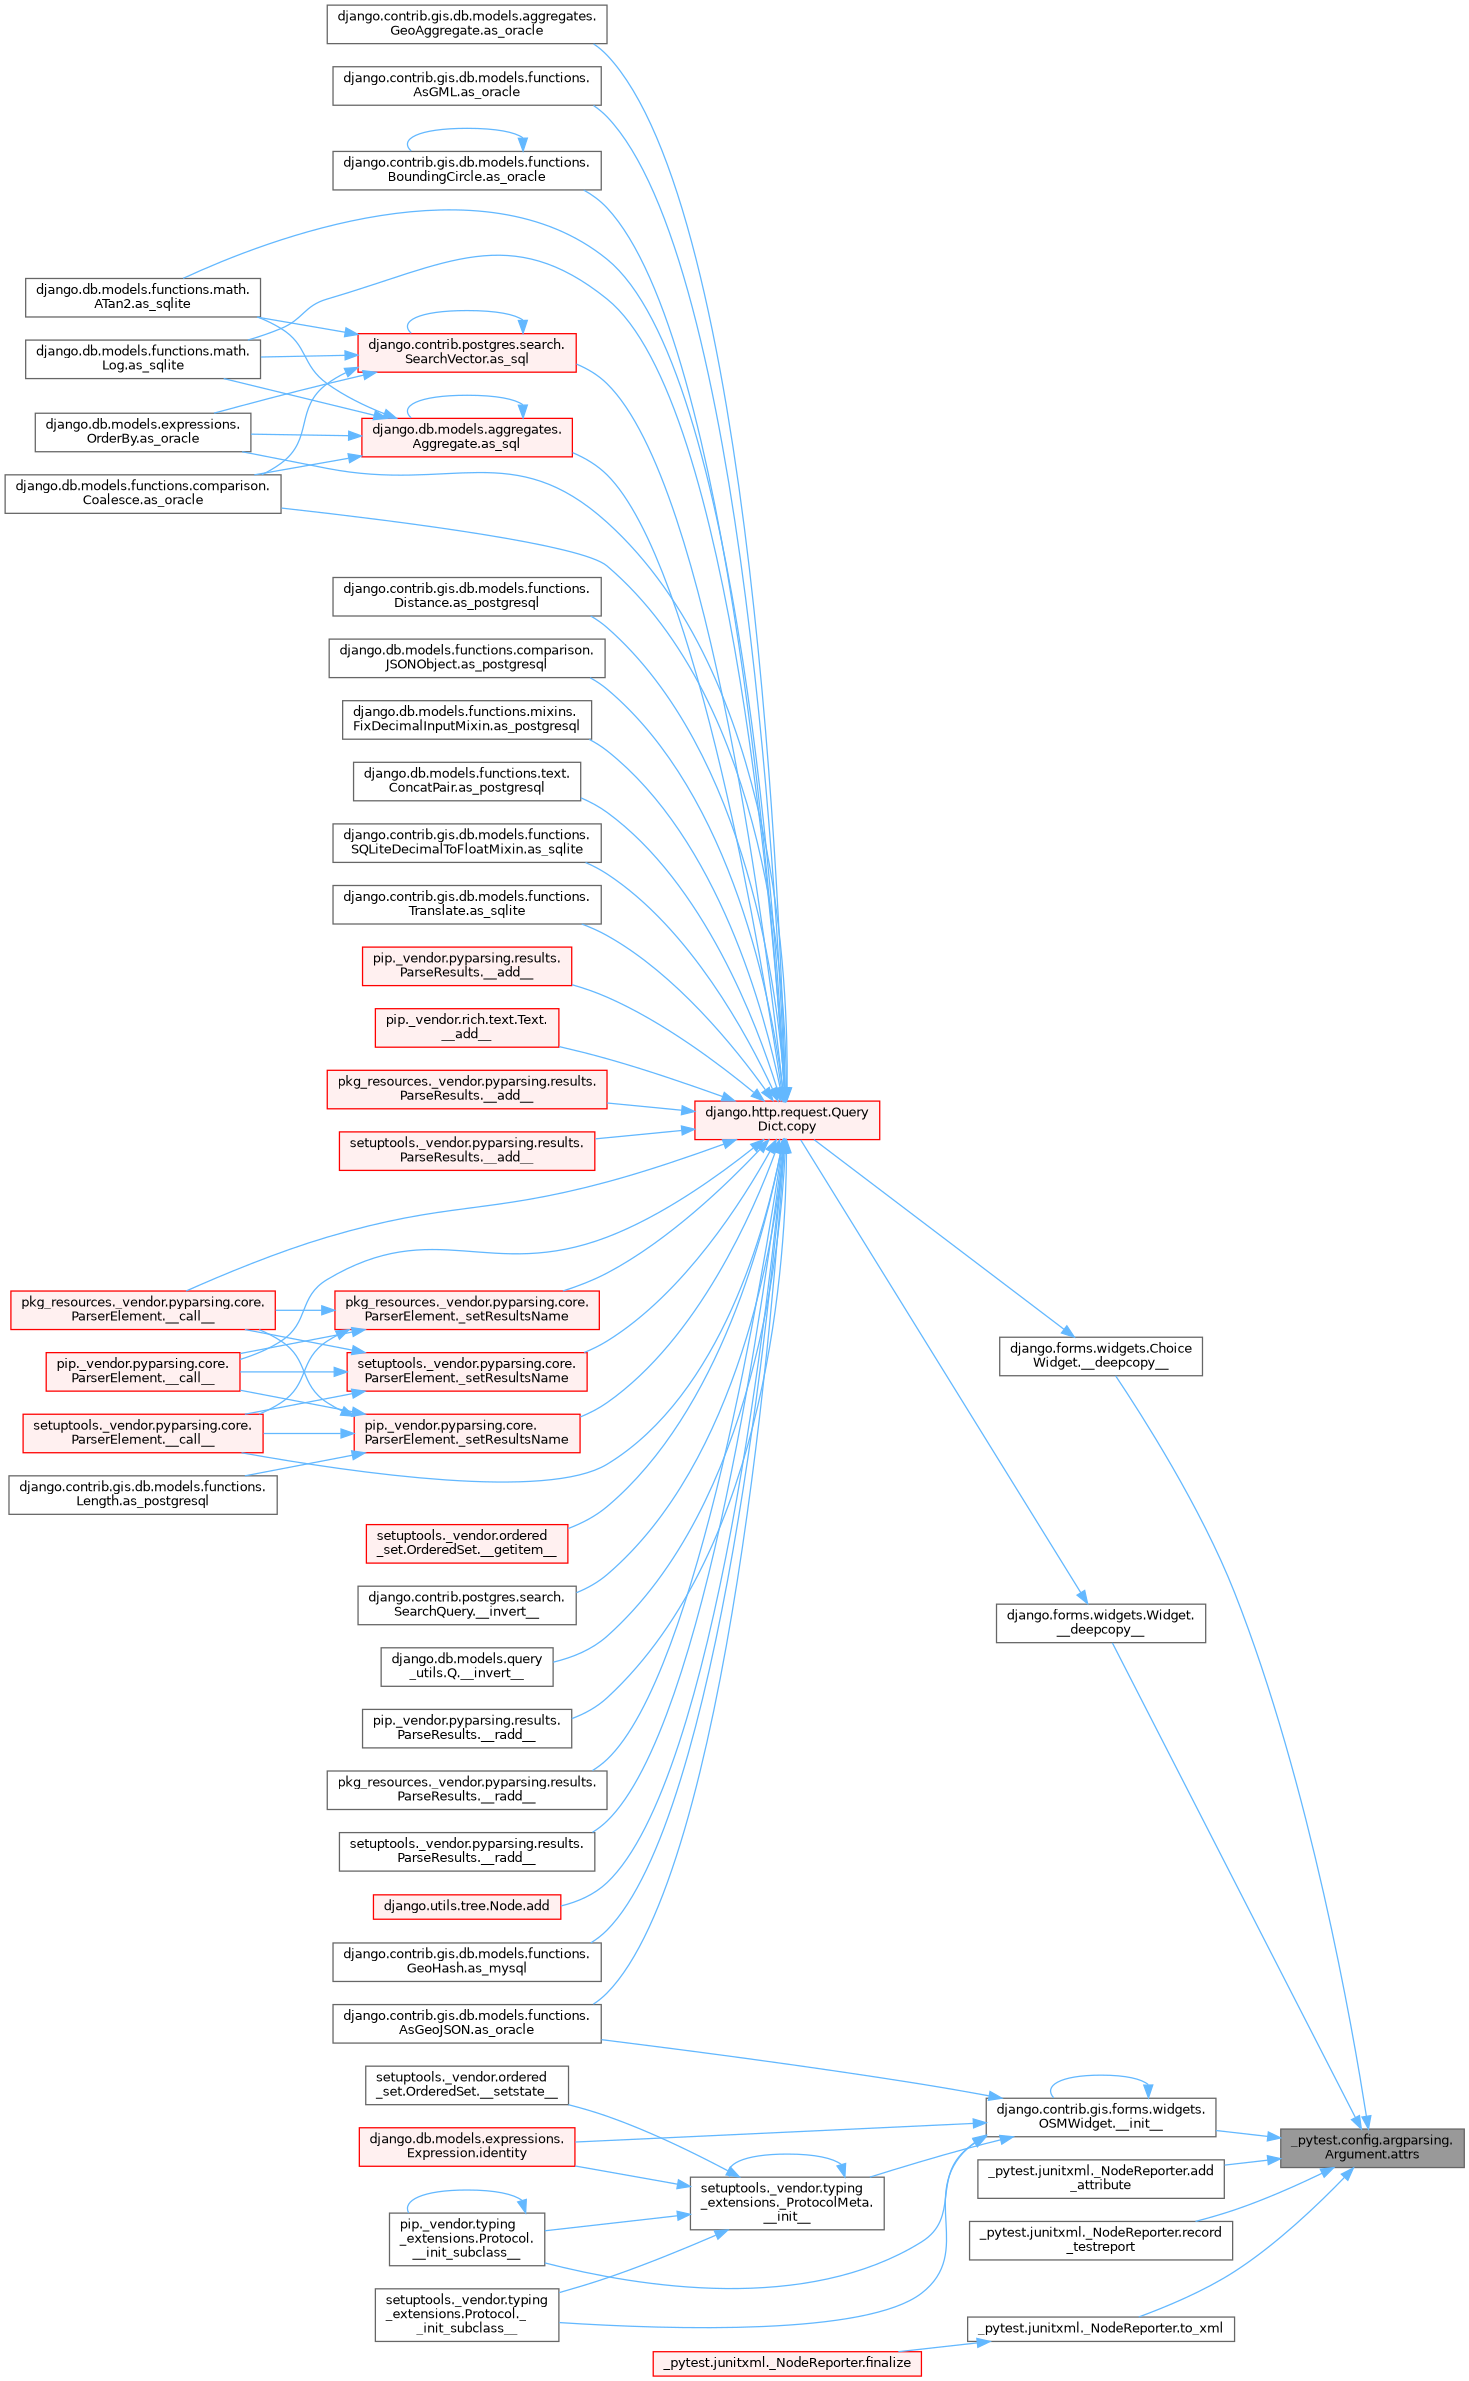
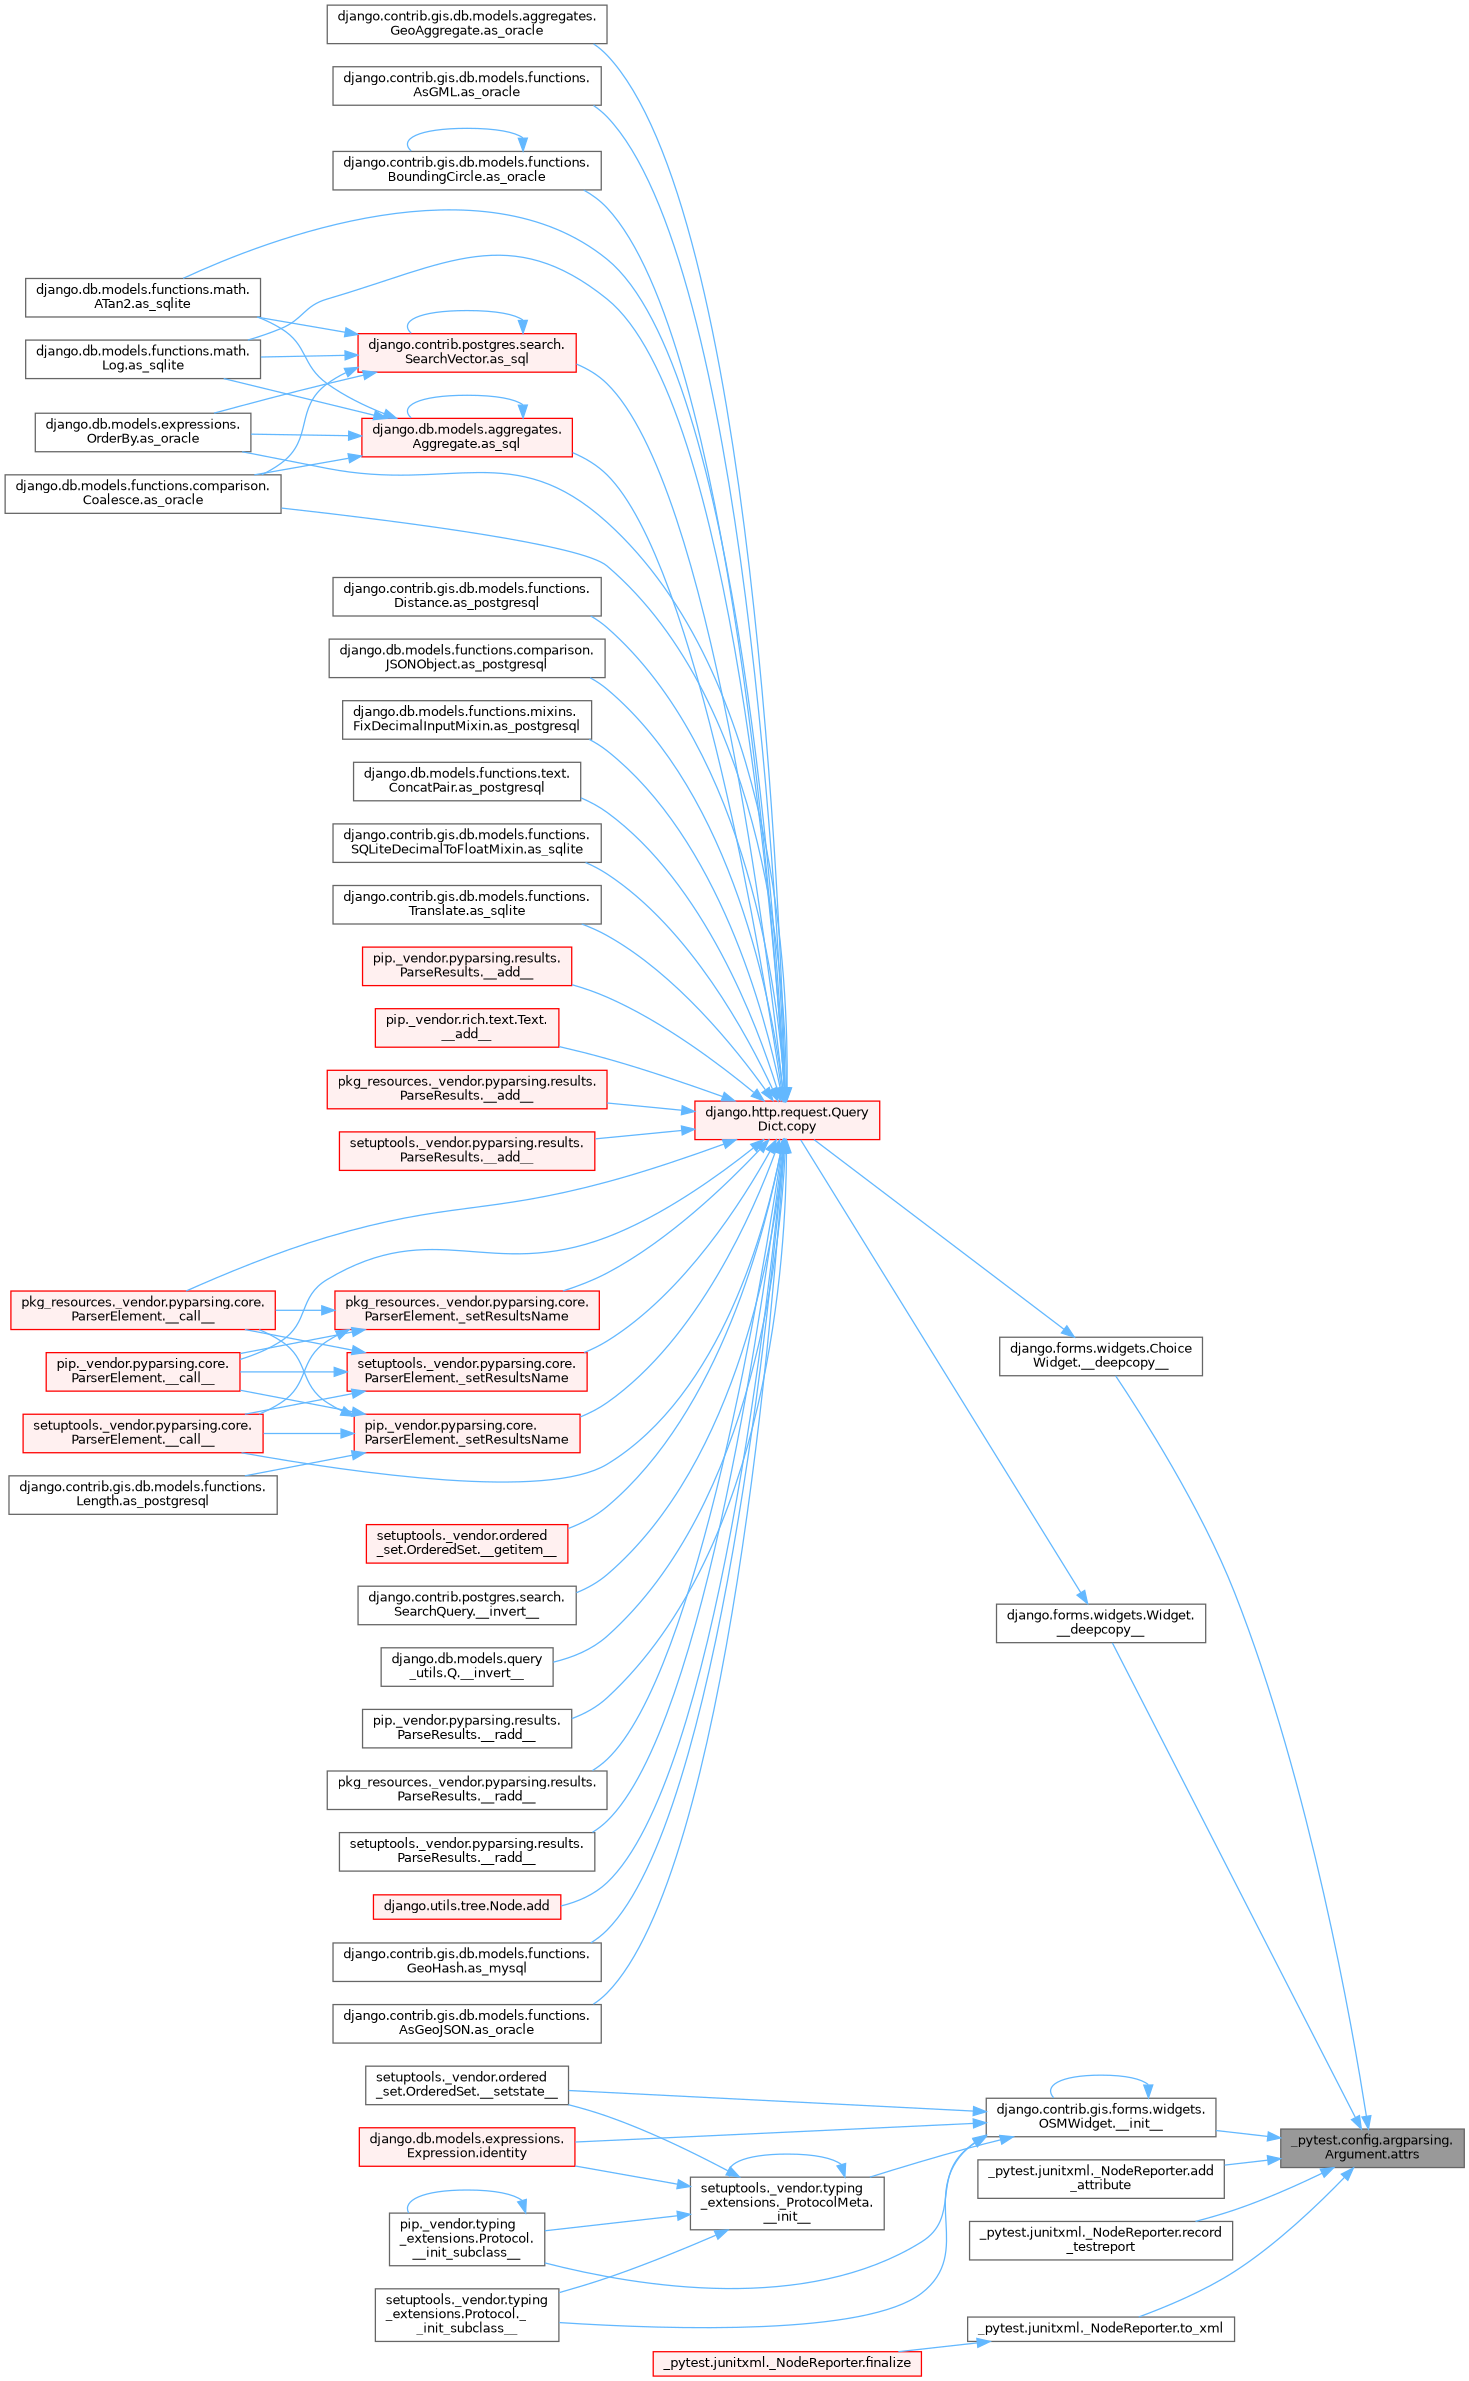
edge "django.contrib.gis.db.models.functions. AsGeoJSON.as_oracle" -> "django.contrib.gis.forms.widgets. OSMWidget.__init__": now "setuptools._vendor.ordered _set.OrderedSet.__setstate__" -> "django.contrib.gis.forms.widgets. OSMWidget.__init__"
